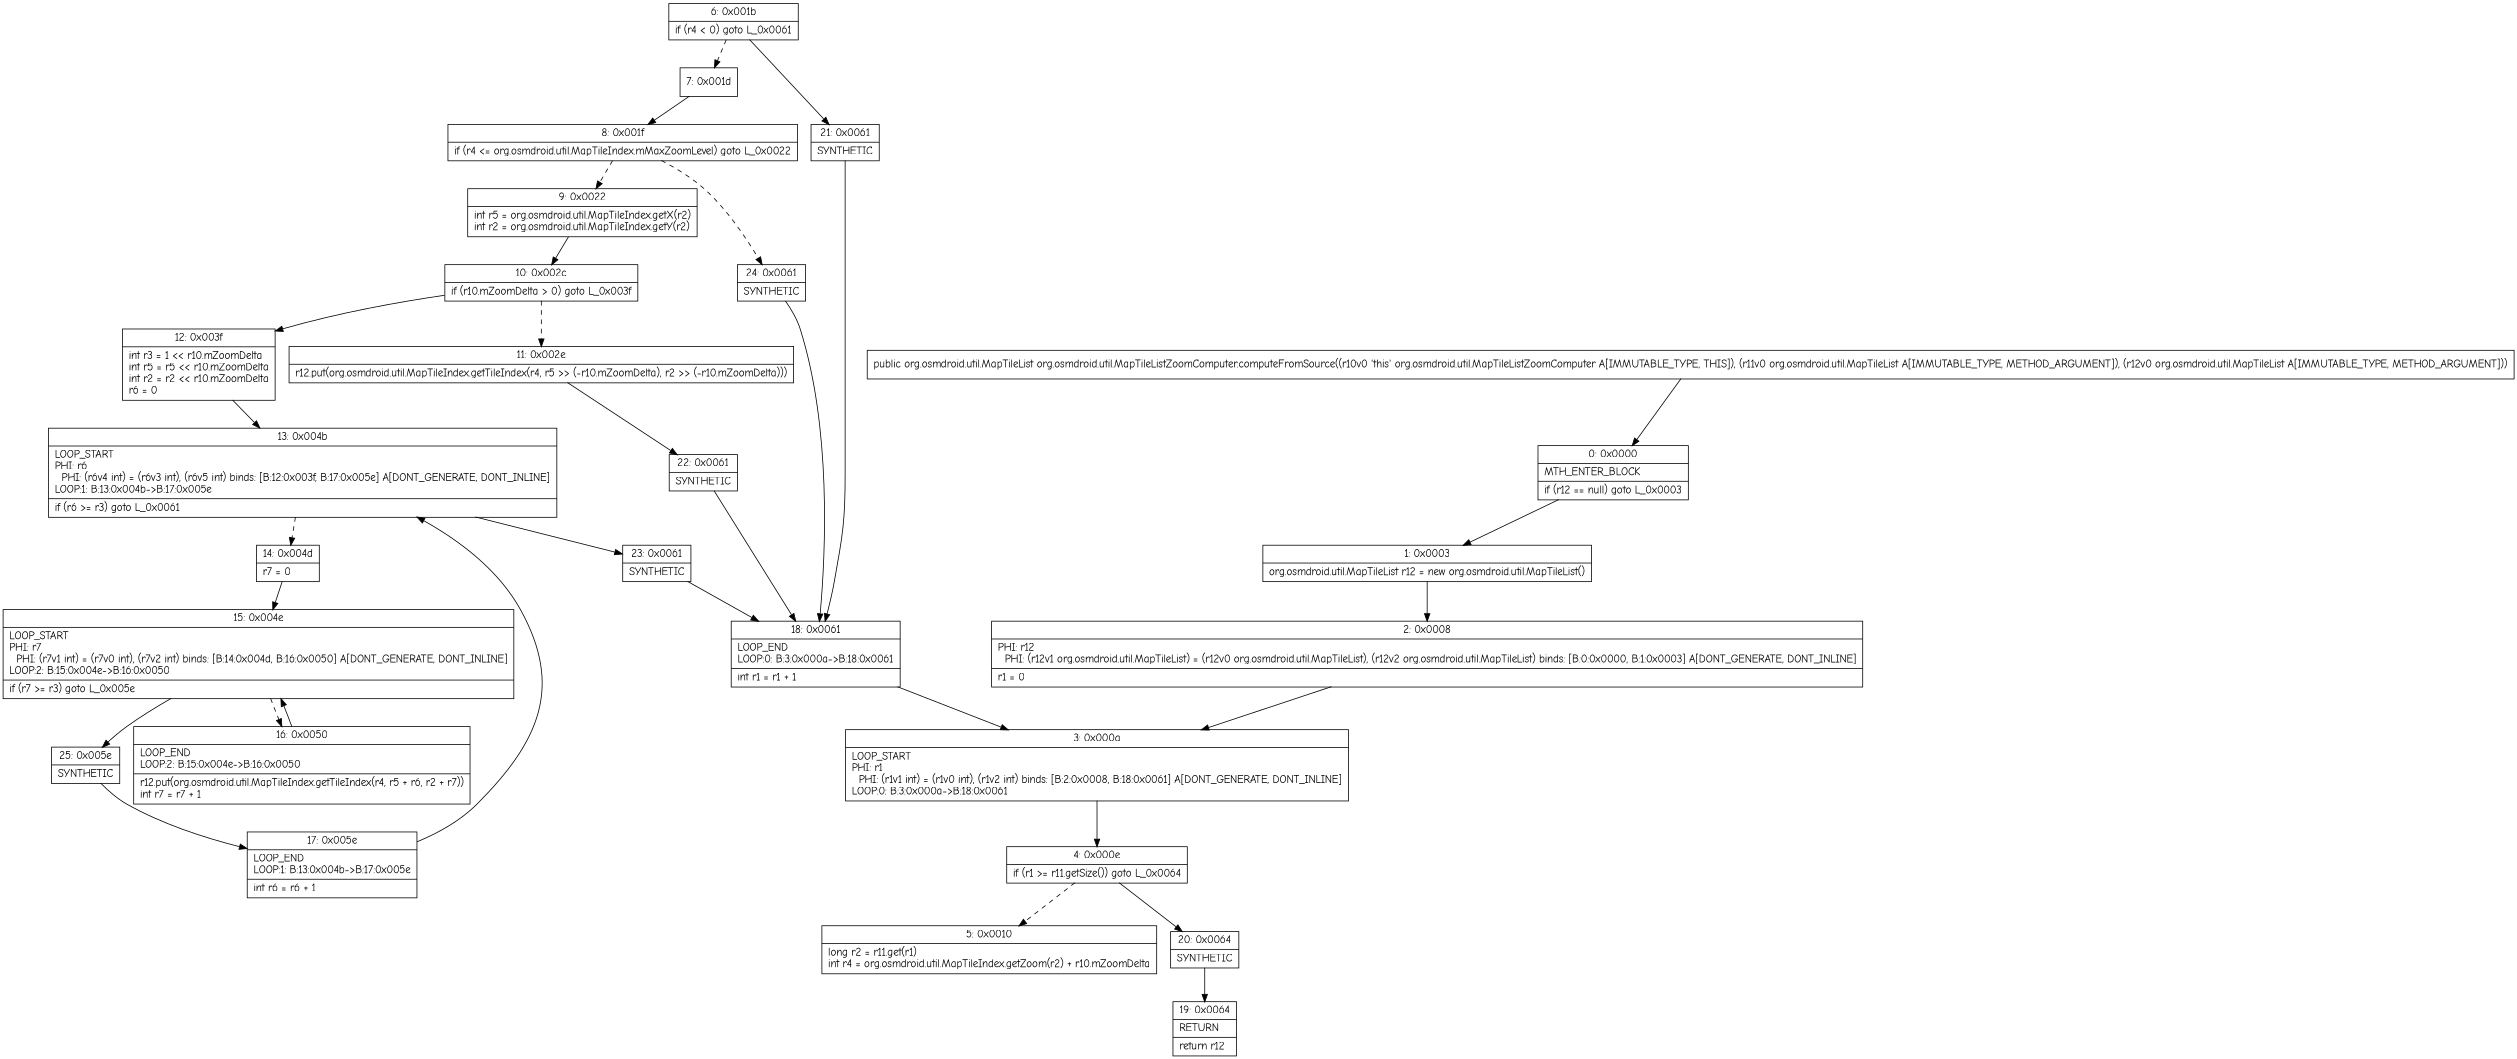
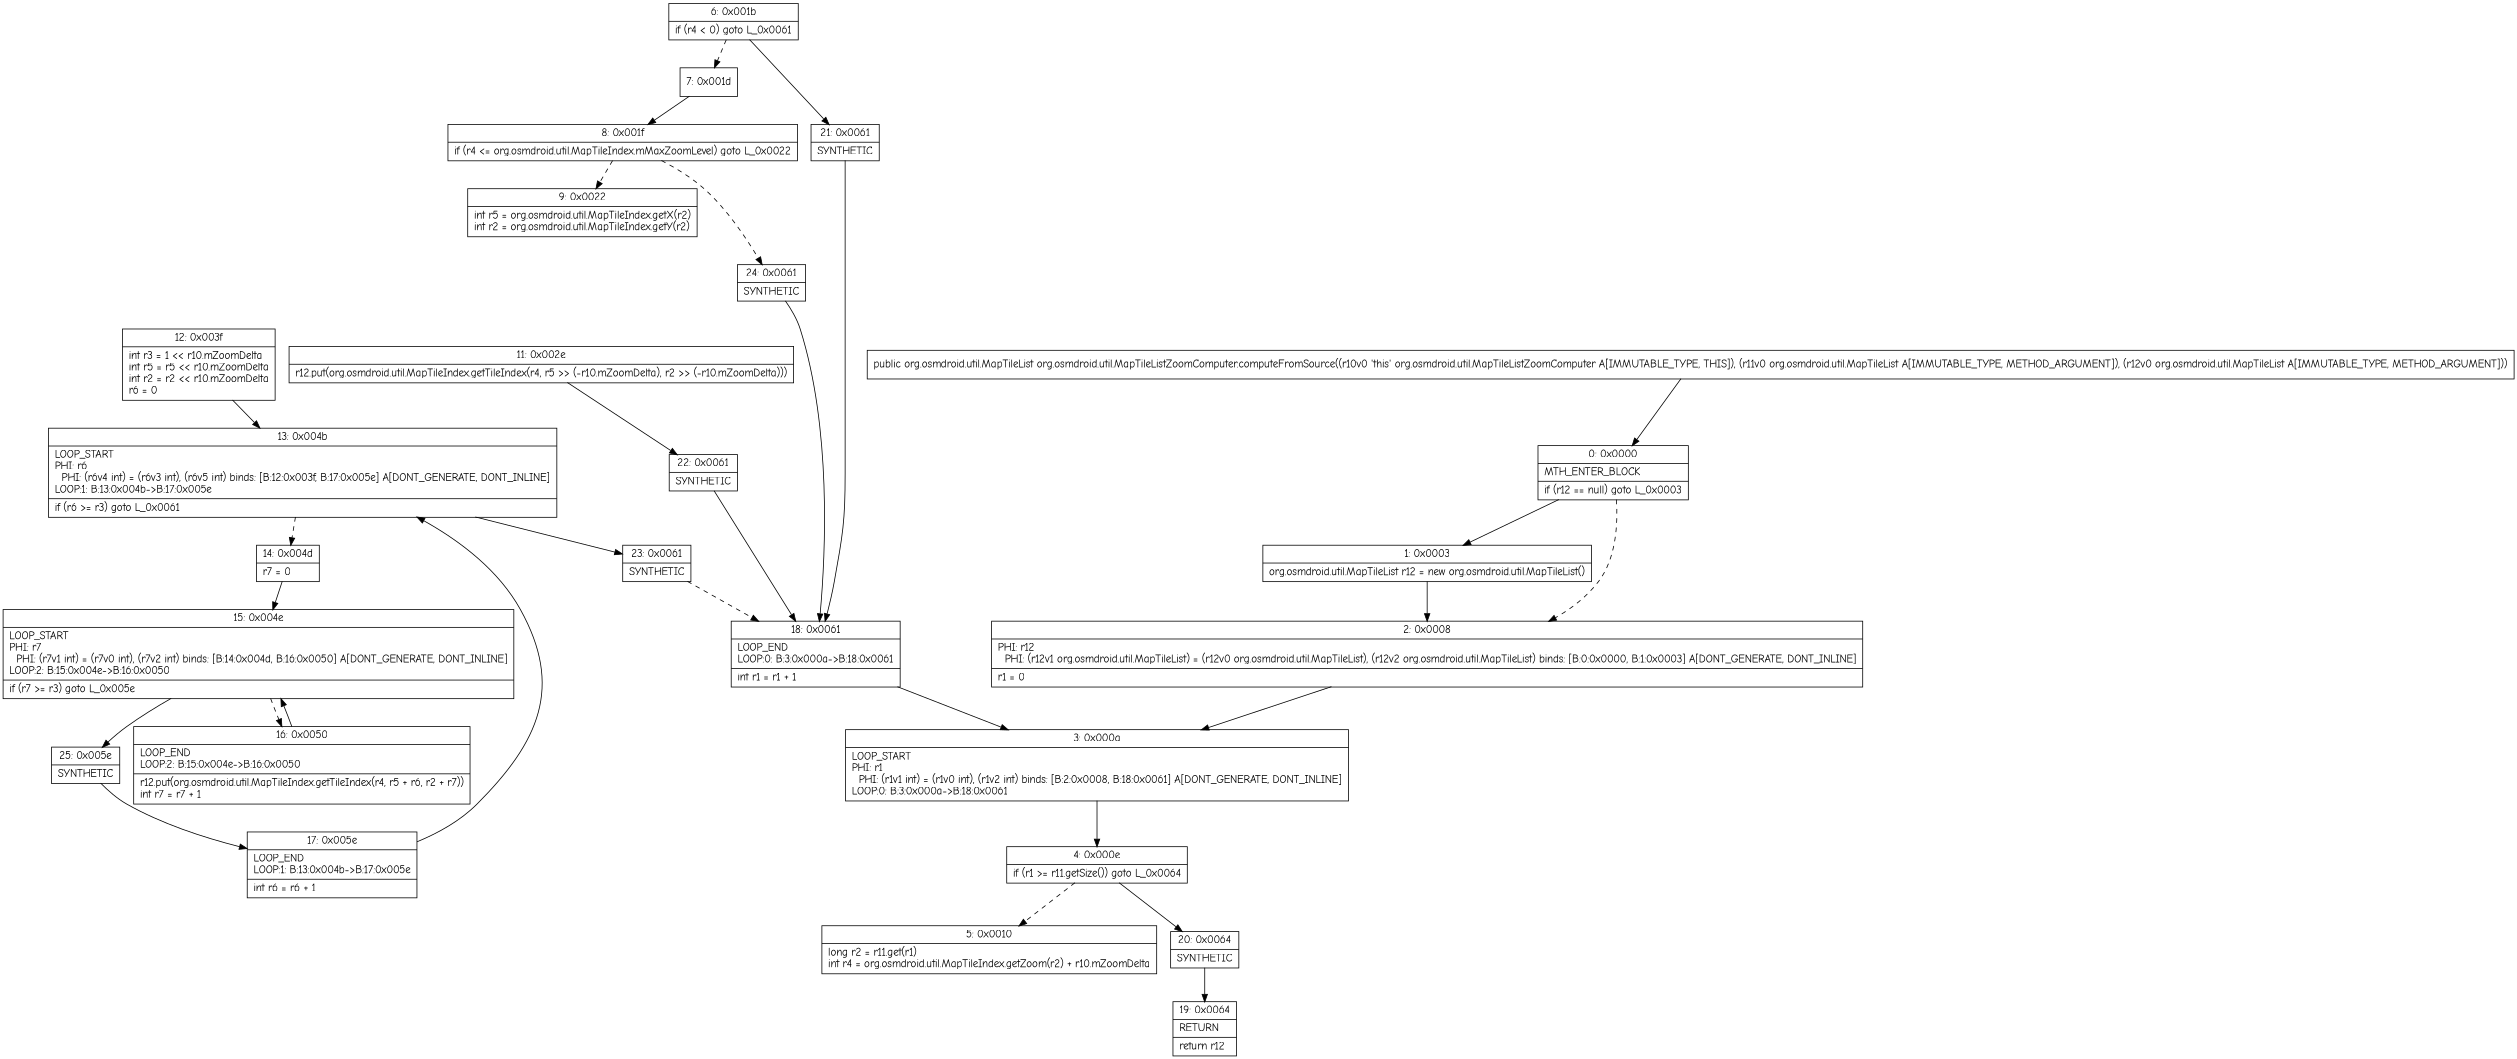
node "10: 0x002c": removed
edge "0: 0x0000" -> "2: 0x0008": added
edge "23: 0x0061" -> "18: 0x0061": style solid -> dashed
